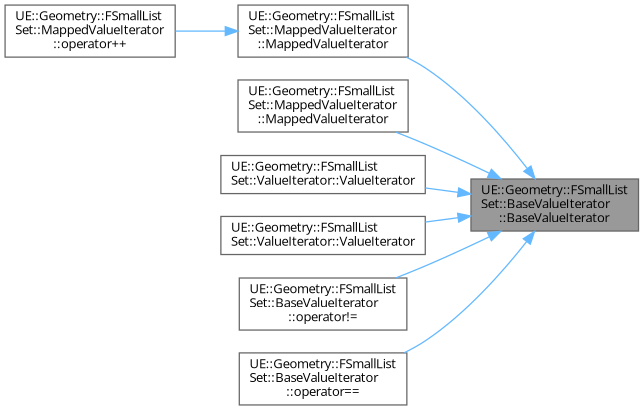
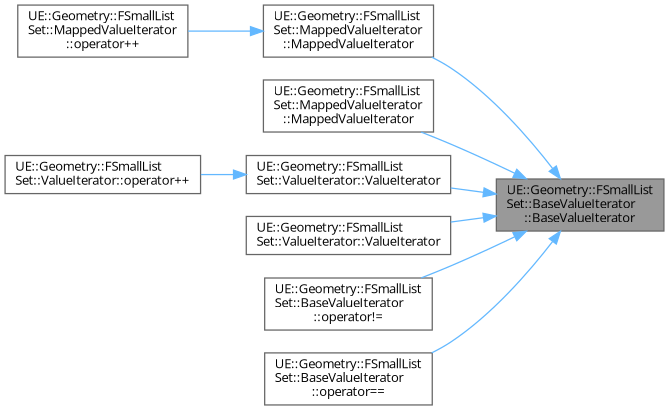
node "UE::Geometry::FSmallList Set::ValueIterator::operator++": added
